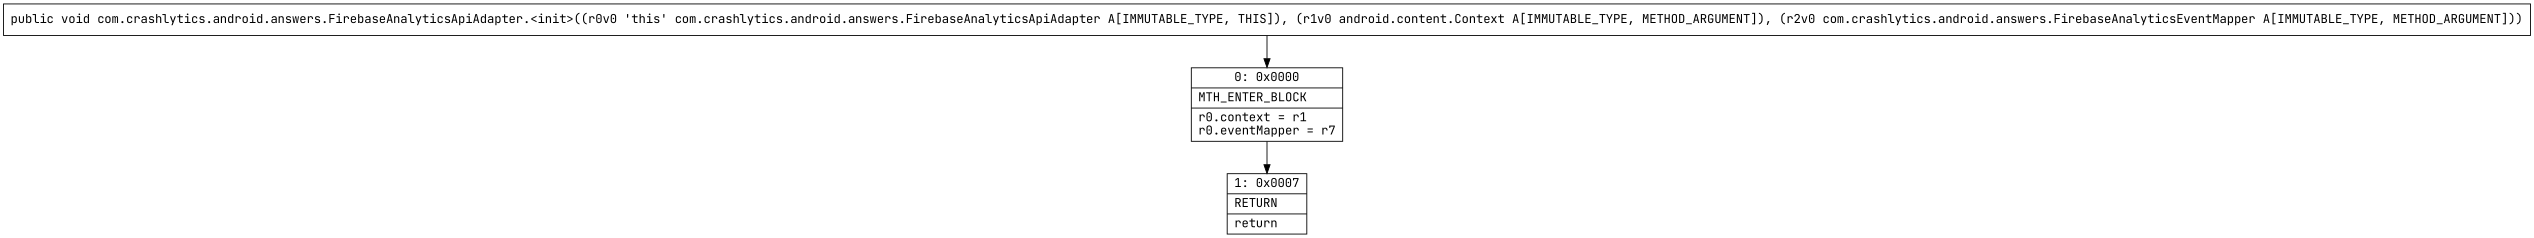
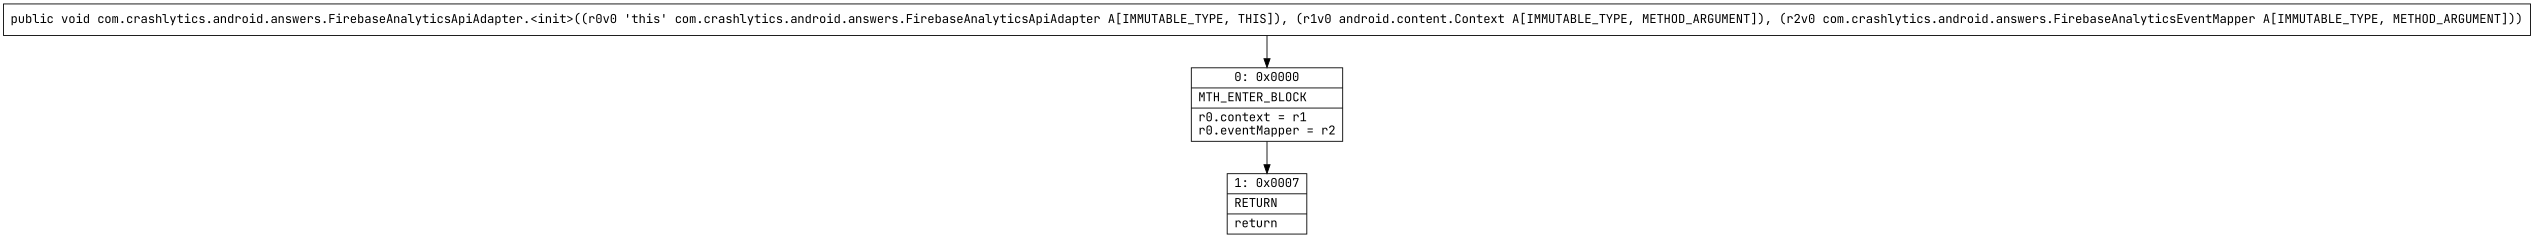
node "0: 0x0000": text "r0.eventMapper = r7" -> "r0.eventMapper = r2"
